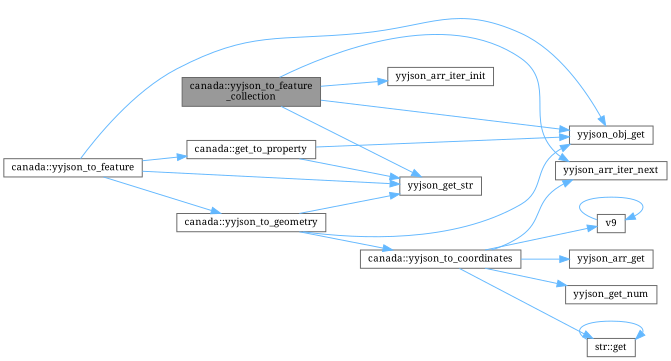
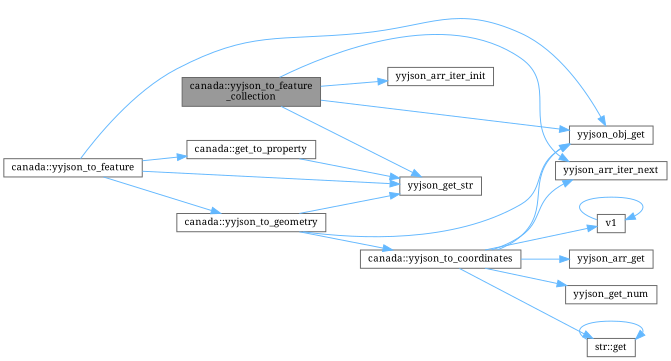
edge "canada::get_to_property" -> "yyjson_obj_get": now "canada::yyjson_to_coordinates" -> "yyjson_obj_get"
node "v9": label "v9" -> "v1"
